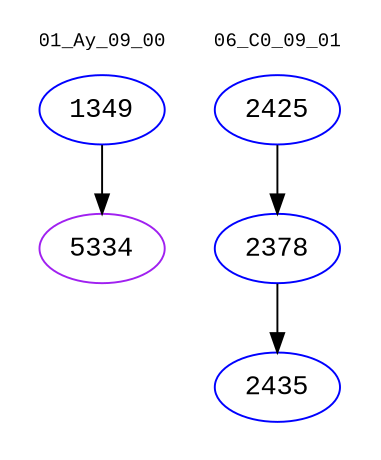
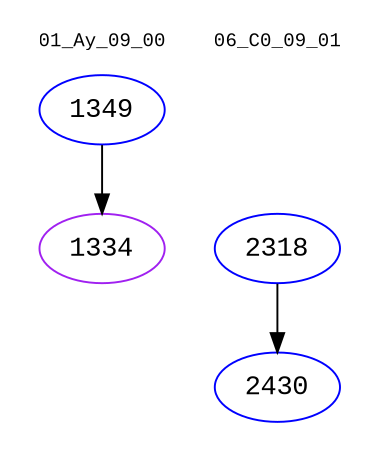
node "2425": removed
node "5334": label "5334" -> "1334"
node "2378": label "2378" -> "2318"
node "2435": label "2435" -> "2430"
